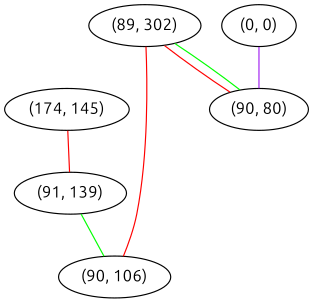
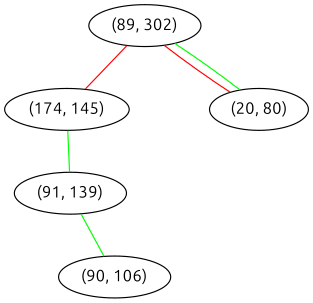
node "(0, 0)": removed
node "(90, 80)": label "(90, 80)" -> "(20, 80)"
edge "(174, 145)" -- "(91, 139)": color red -> green
edge "(89, 302)" -- "(90, 106)": now "(89, 302)" -- "(174, 145)"
